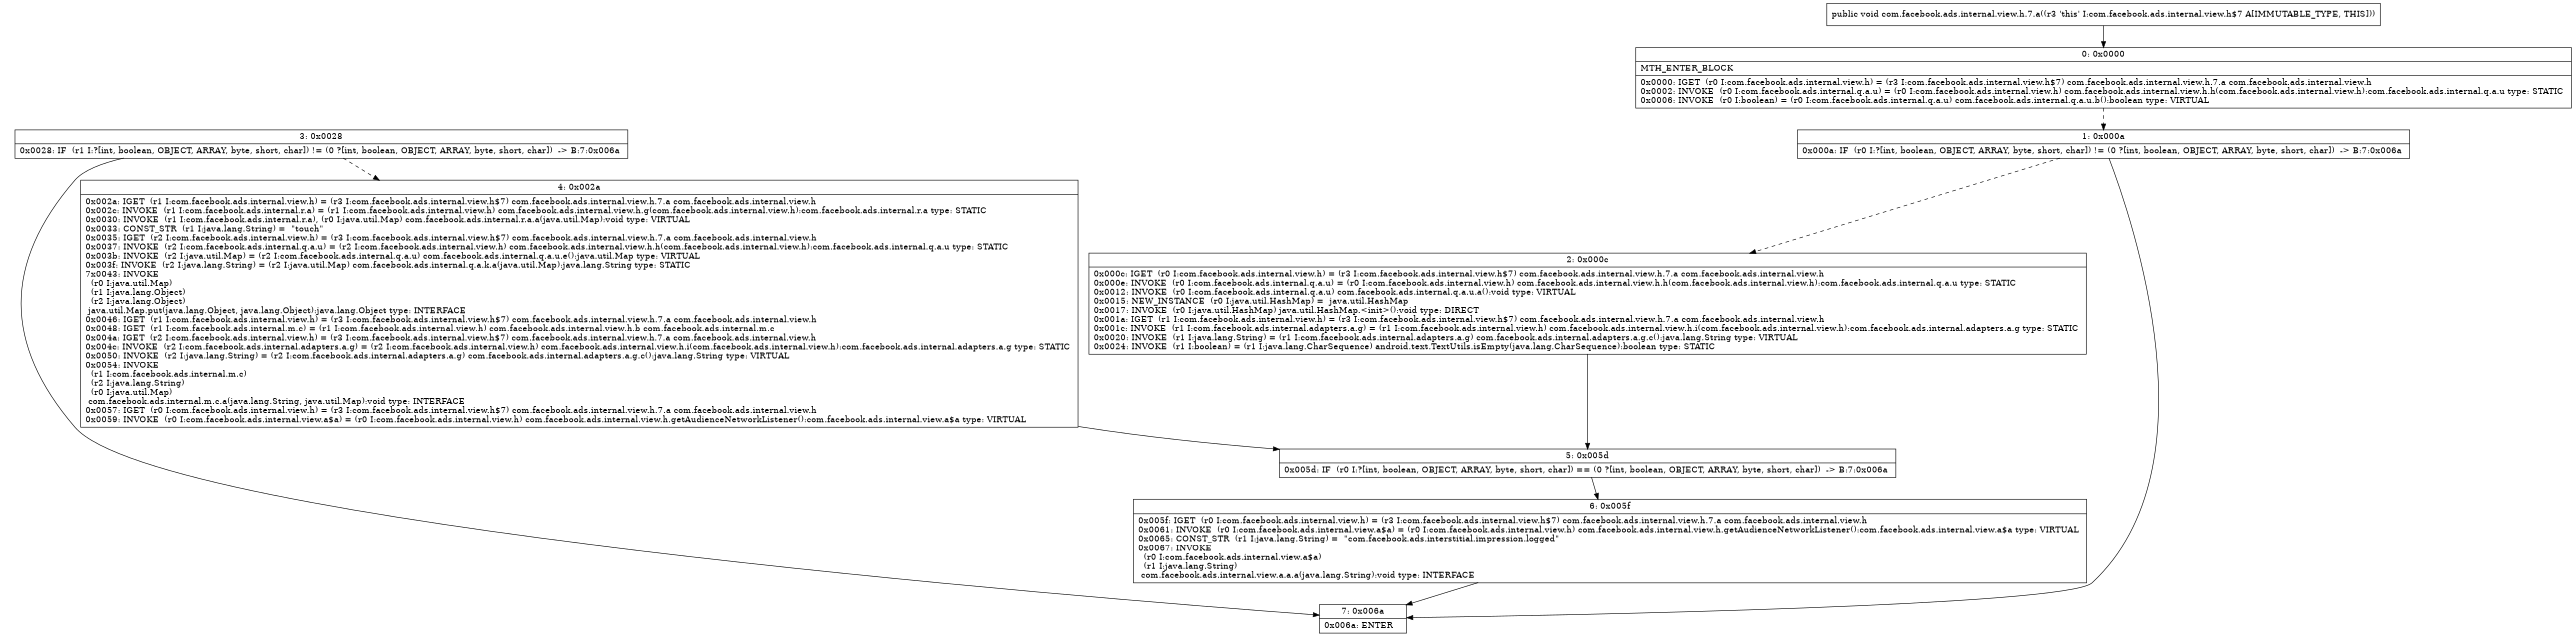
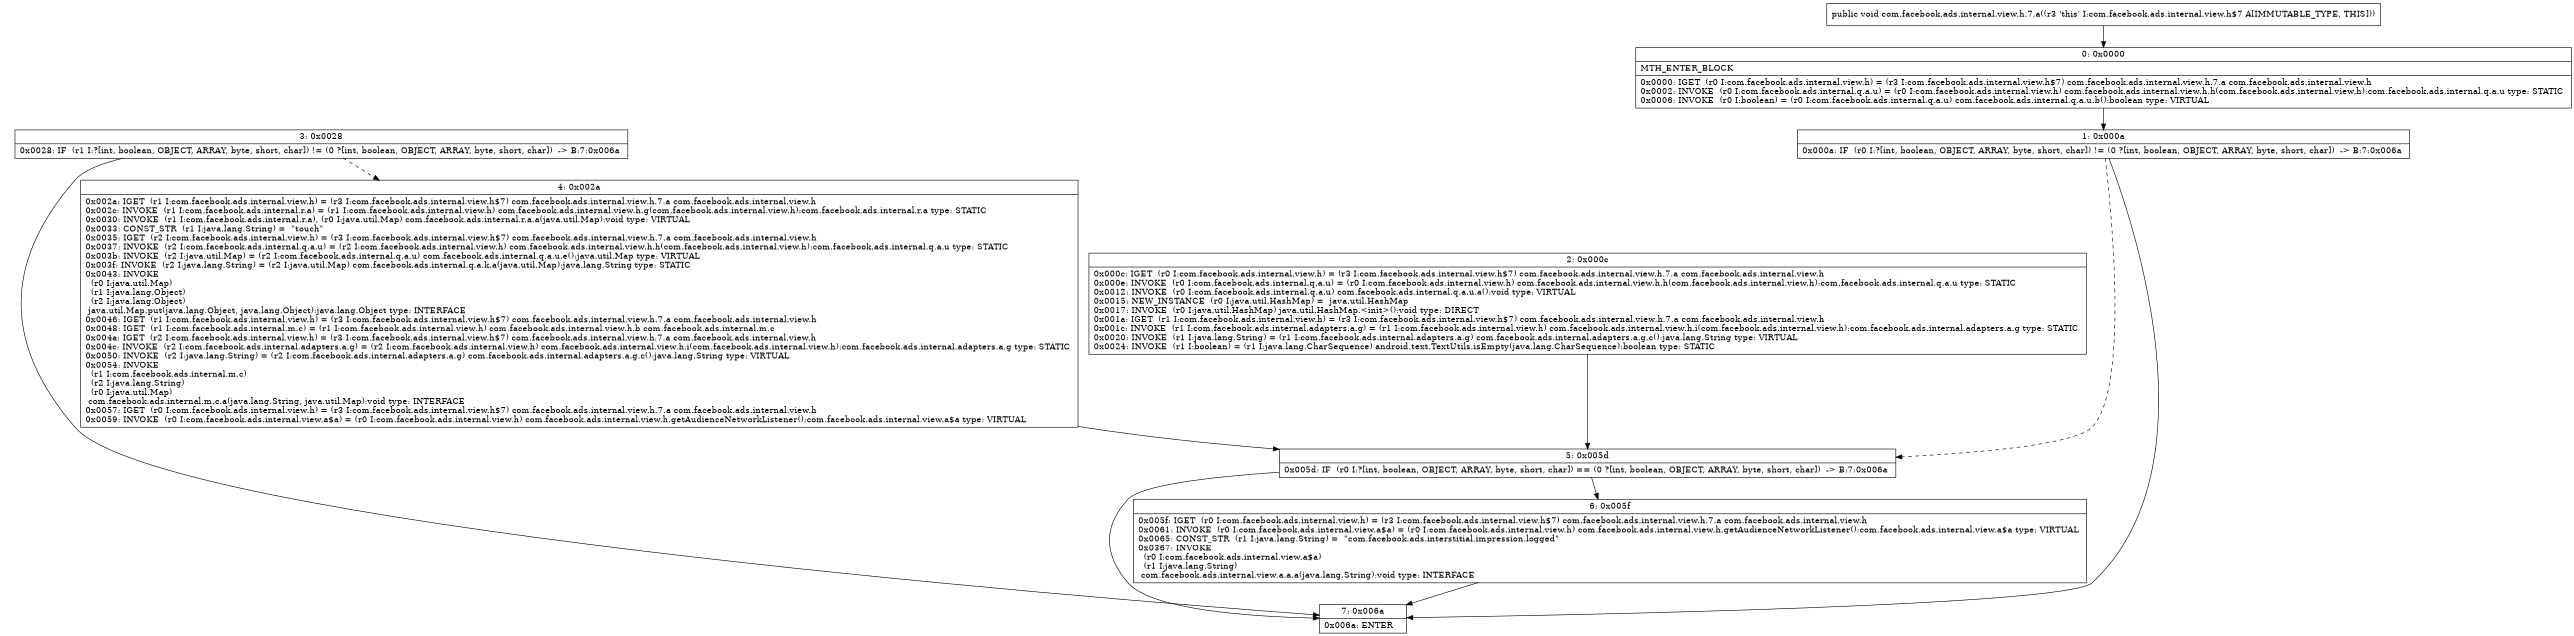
edge "0: 0x0000" -> "1: 0x000a": style dashed -> solid
edge "1: 0x000a" -> "2: 0x000c": now "1: 0x000a" -> "5: 0x005d"
node "4: 0x002a": text "7x0043: INVOKE" -> "0x0043: INVOKE"
node "6: 0x005f": text "0x0067: INVOKE" -> "0x0367: INVOKE"
edge "5: 0x005d" -> "7: 0x006a": added
